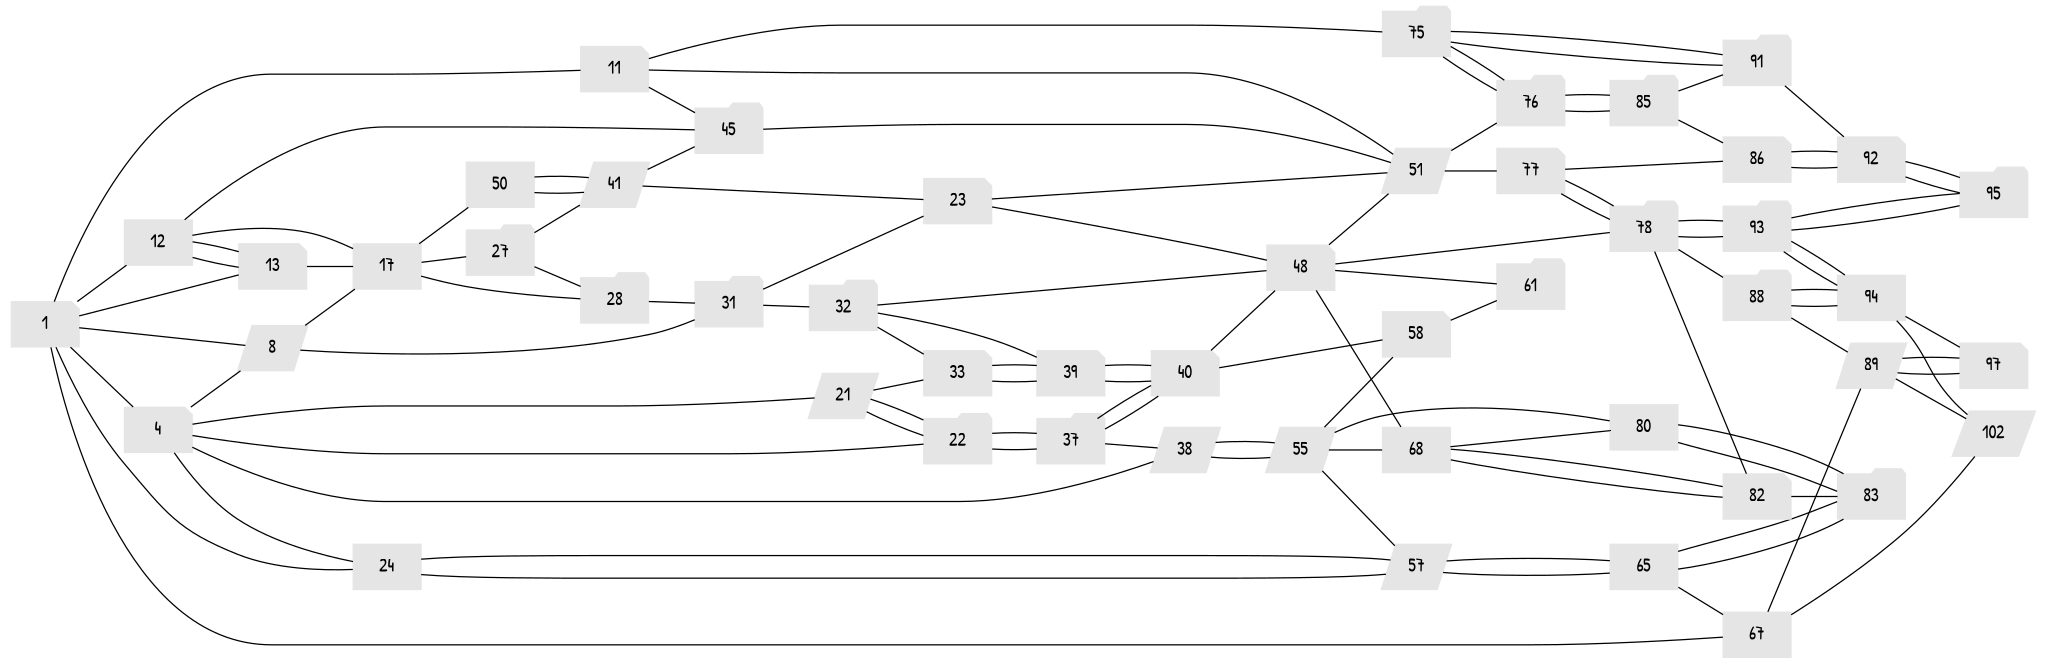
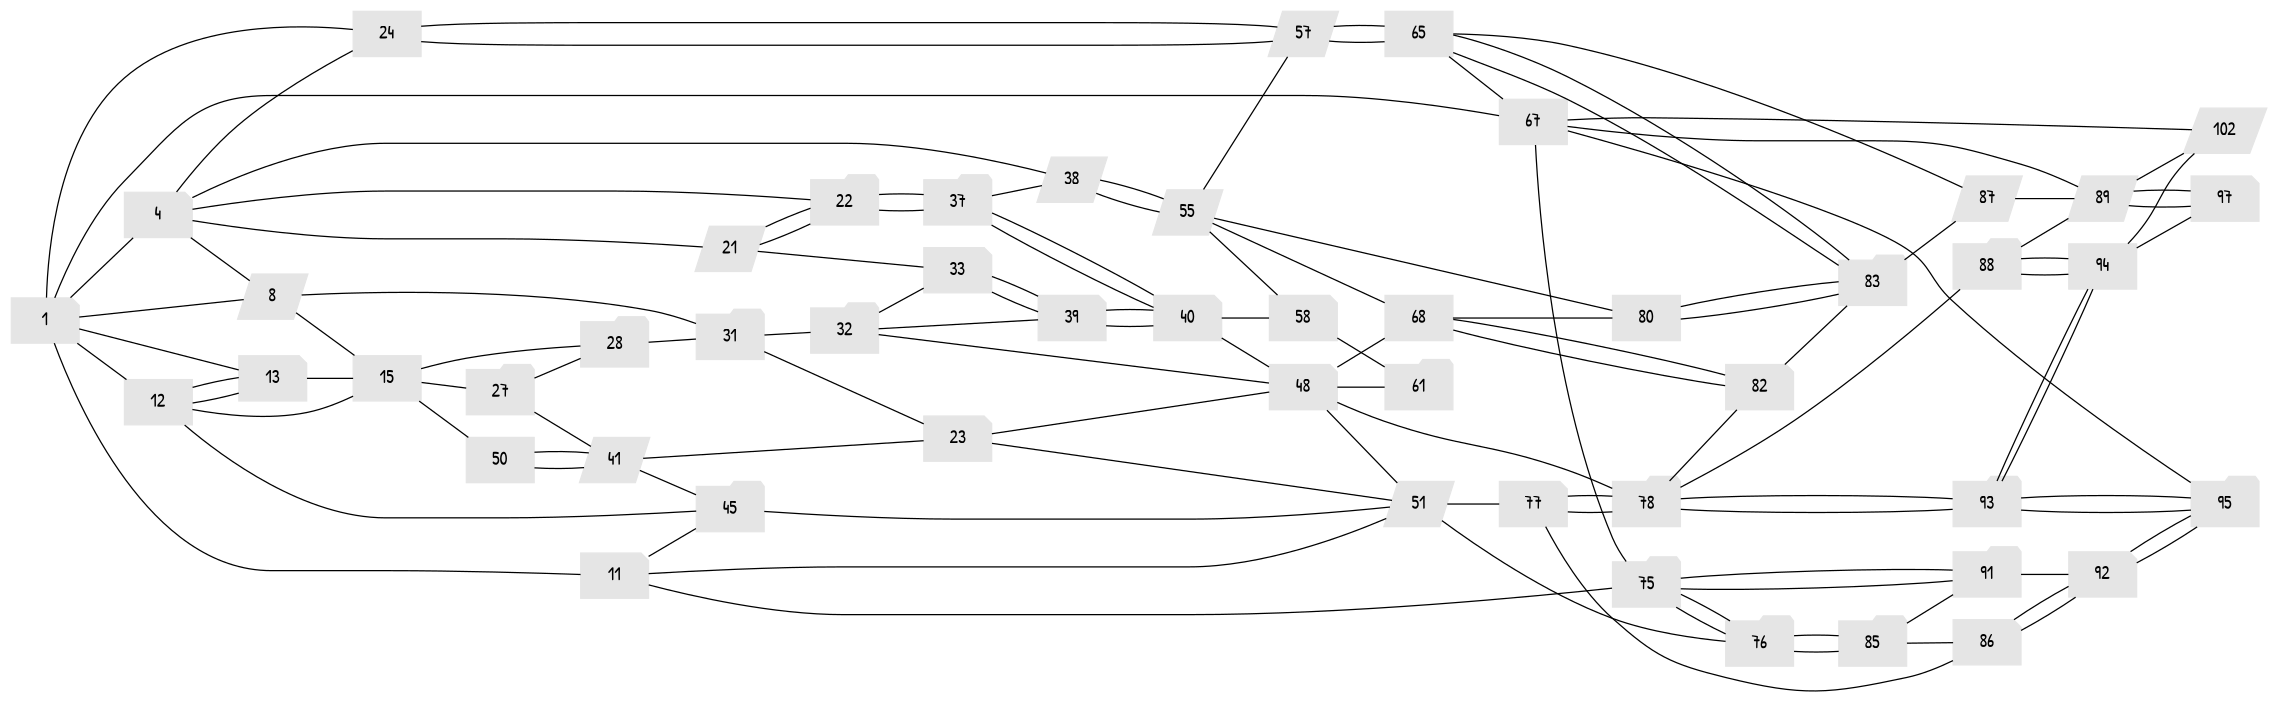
node "87": added
edge "67" -- "95": added
node "17": label "17" -> "15"
edge "67" -- "75": added
